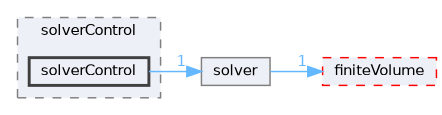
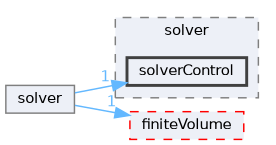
cluster "solverControl": label "solverControl" -> "solver"
edge "solverControl" -> "solver": reversed
